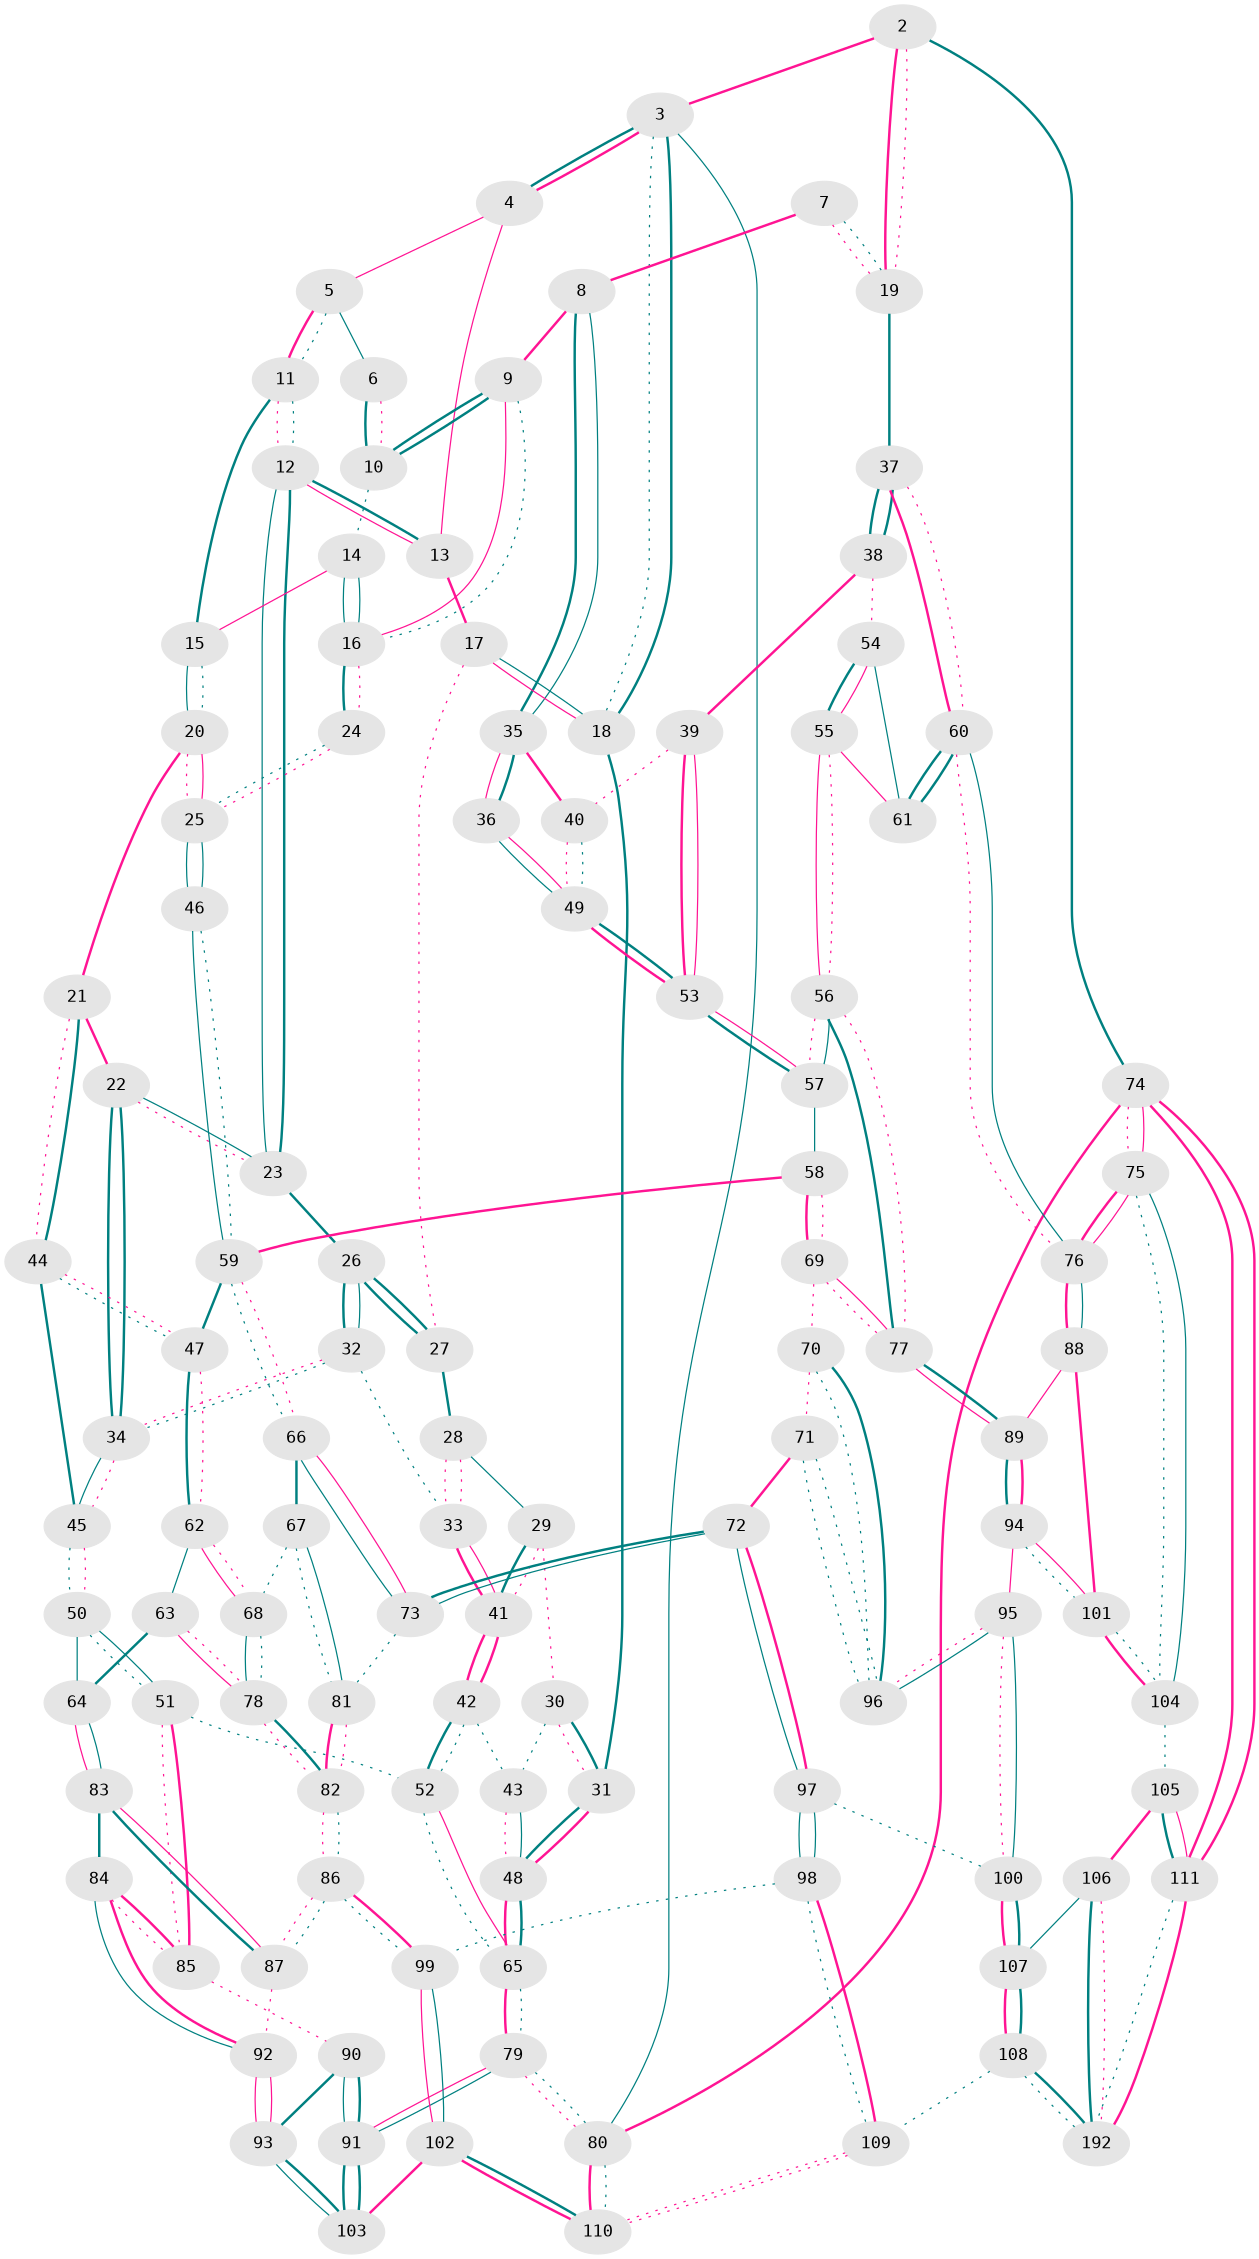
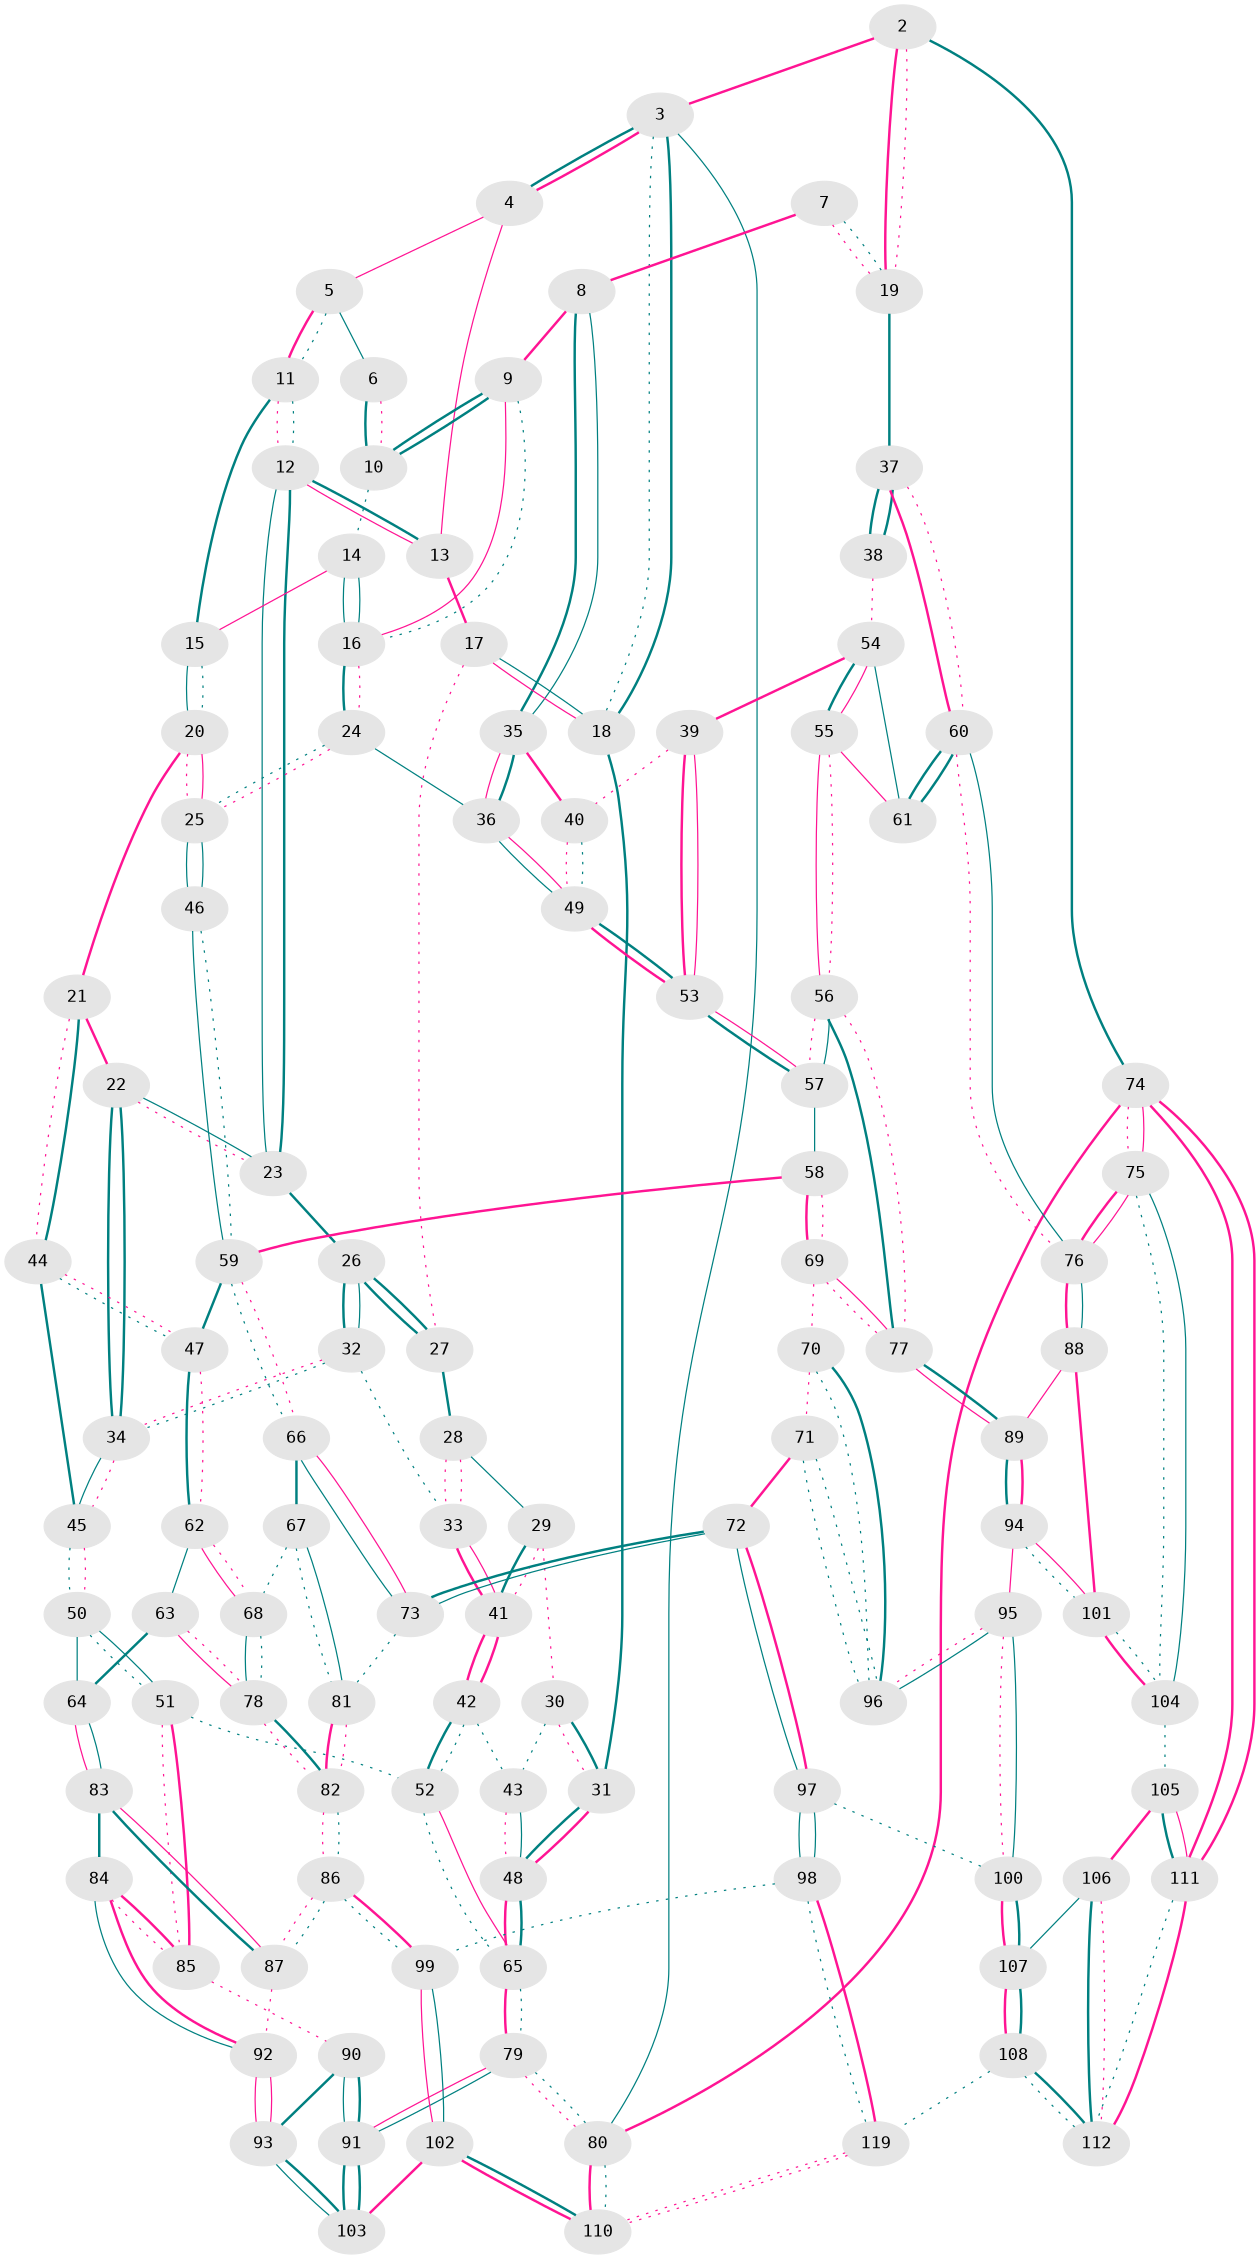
edge "38" -- "39": now "54" -- "39"
edge "24" -- "36": added
node "109": label "109" -> "119"
node "192": label "192" -> "112"
